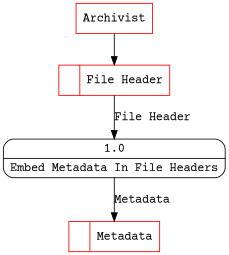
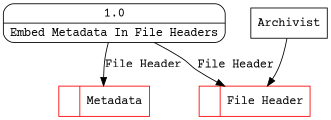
node "Archivist": color red -> black
edge "File Header" -> "1.0": reversed
edge "1.0" -> "Metadata": label "Metadata" -> "File Header"
